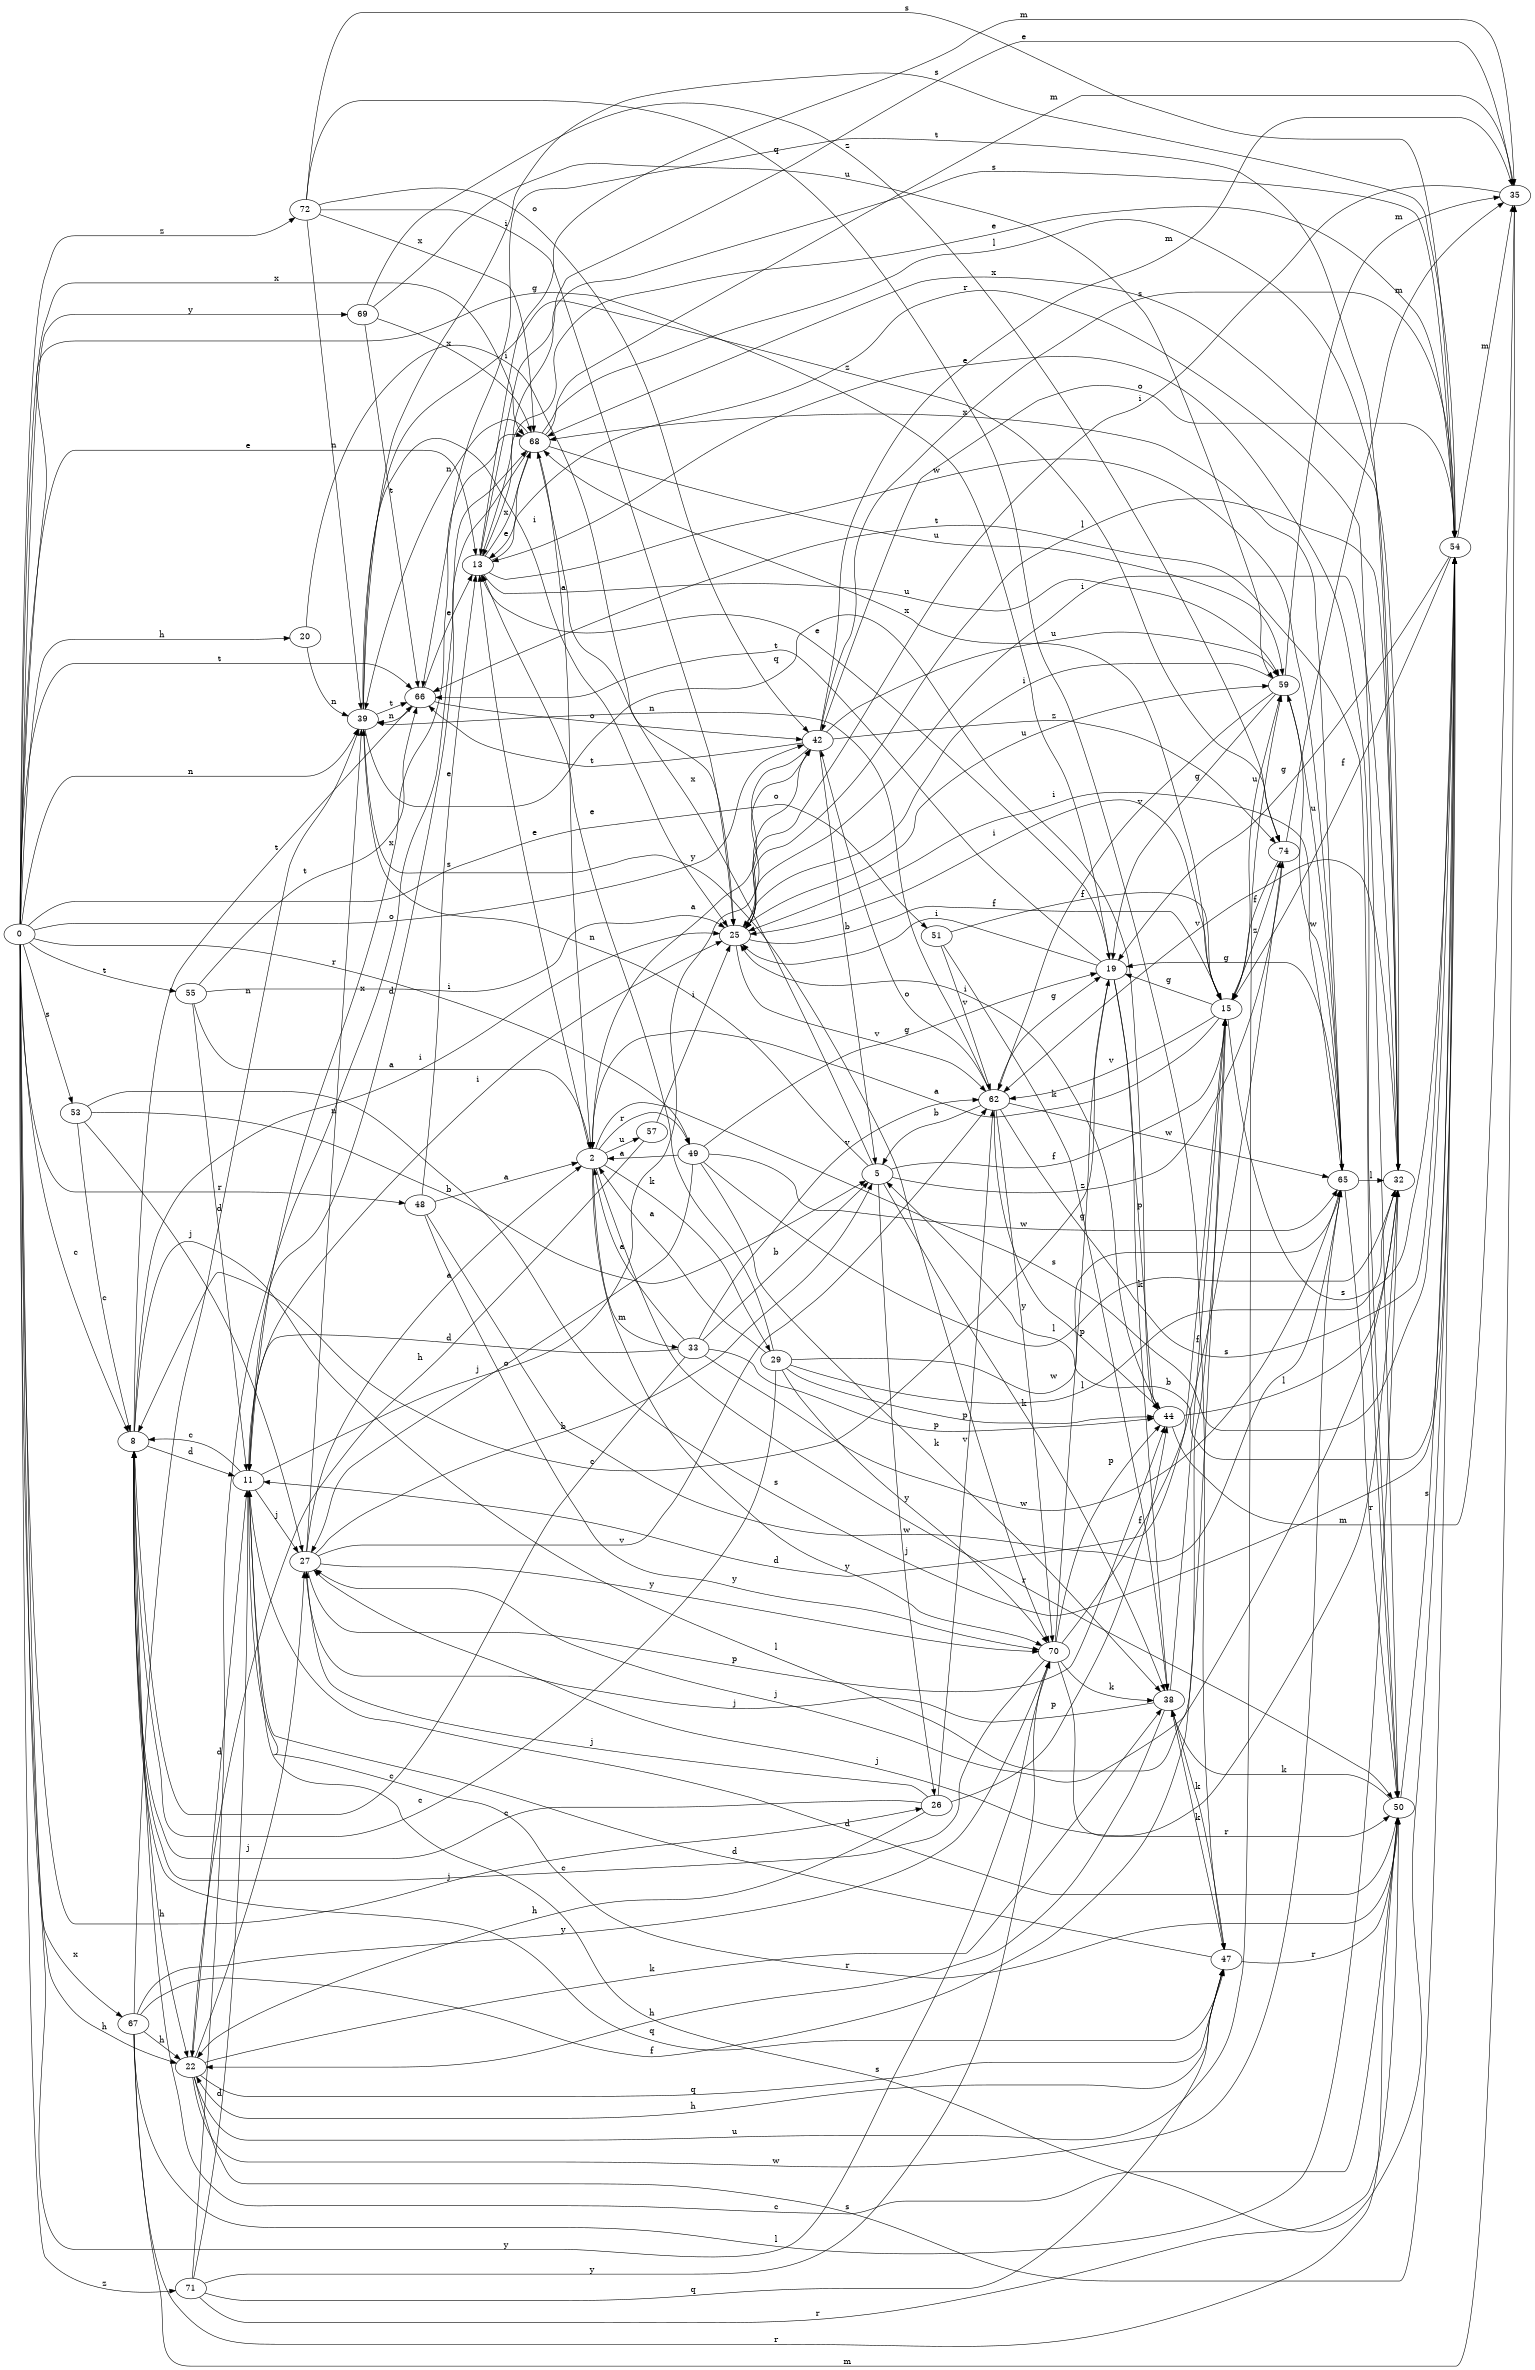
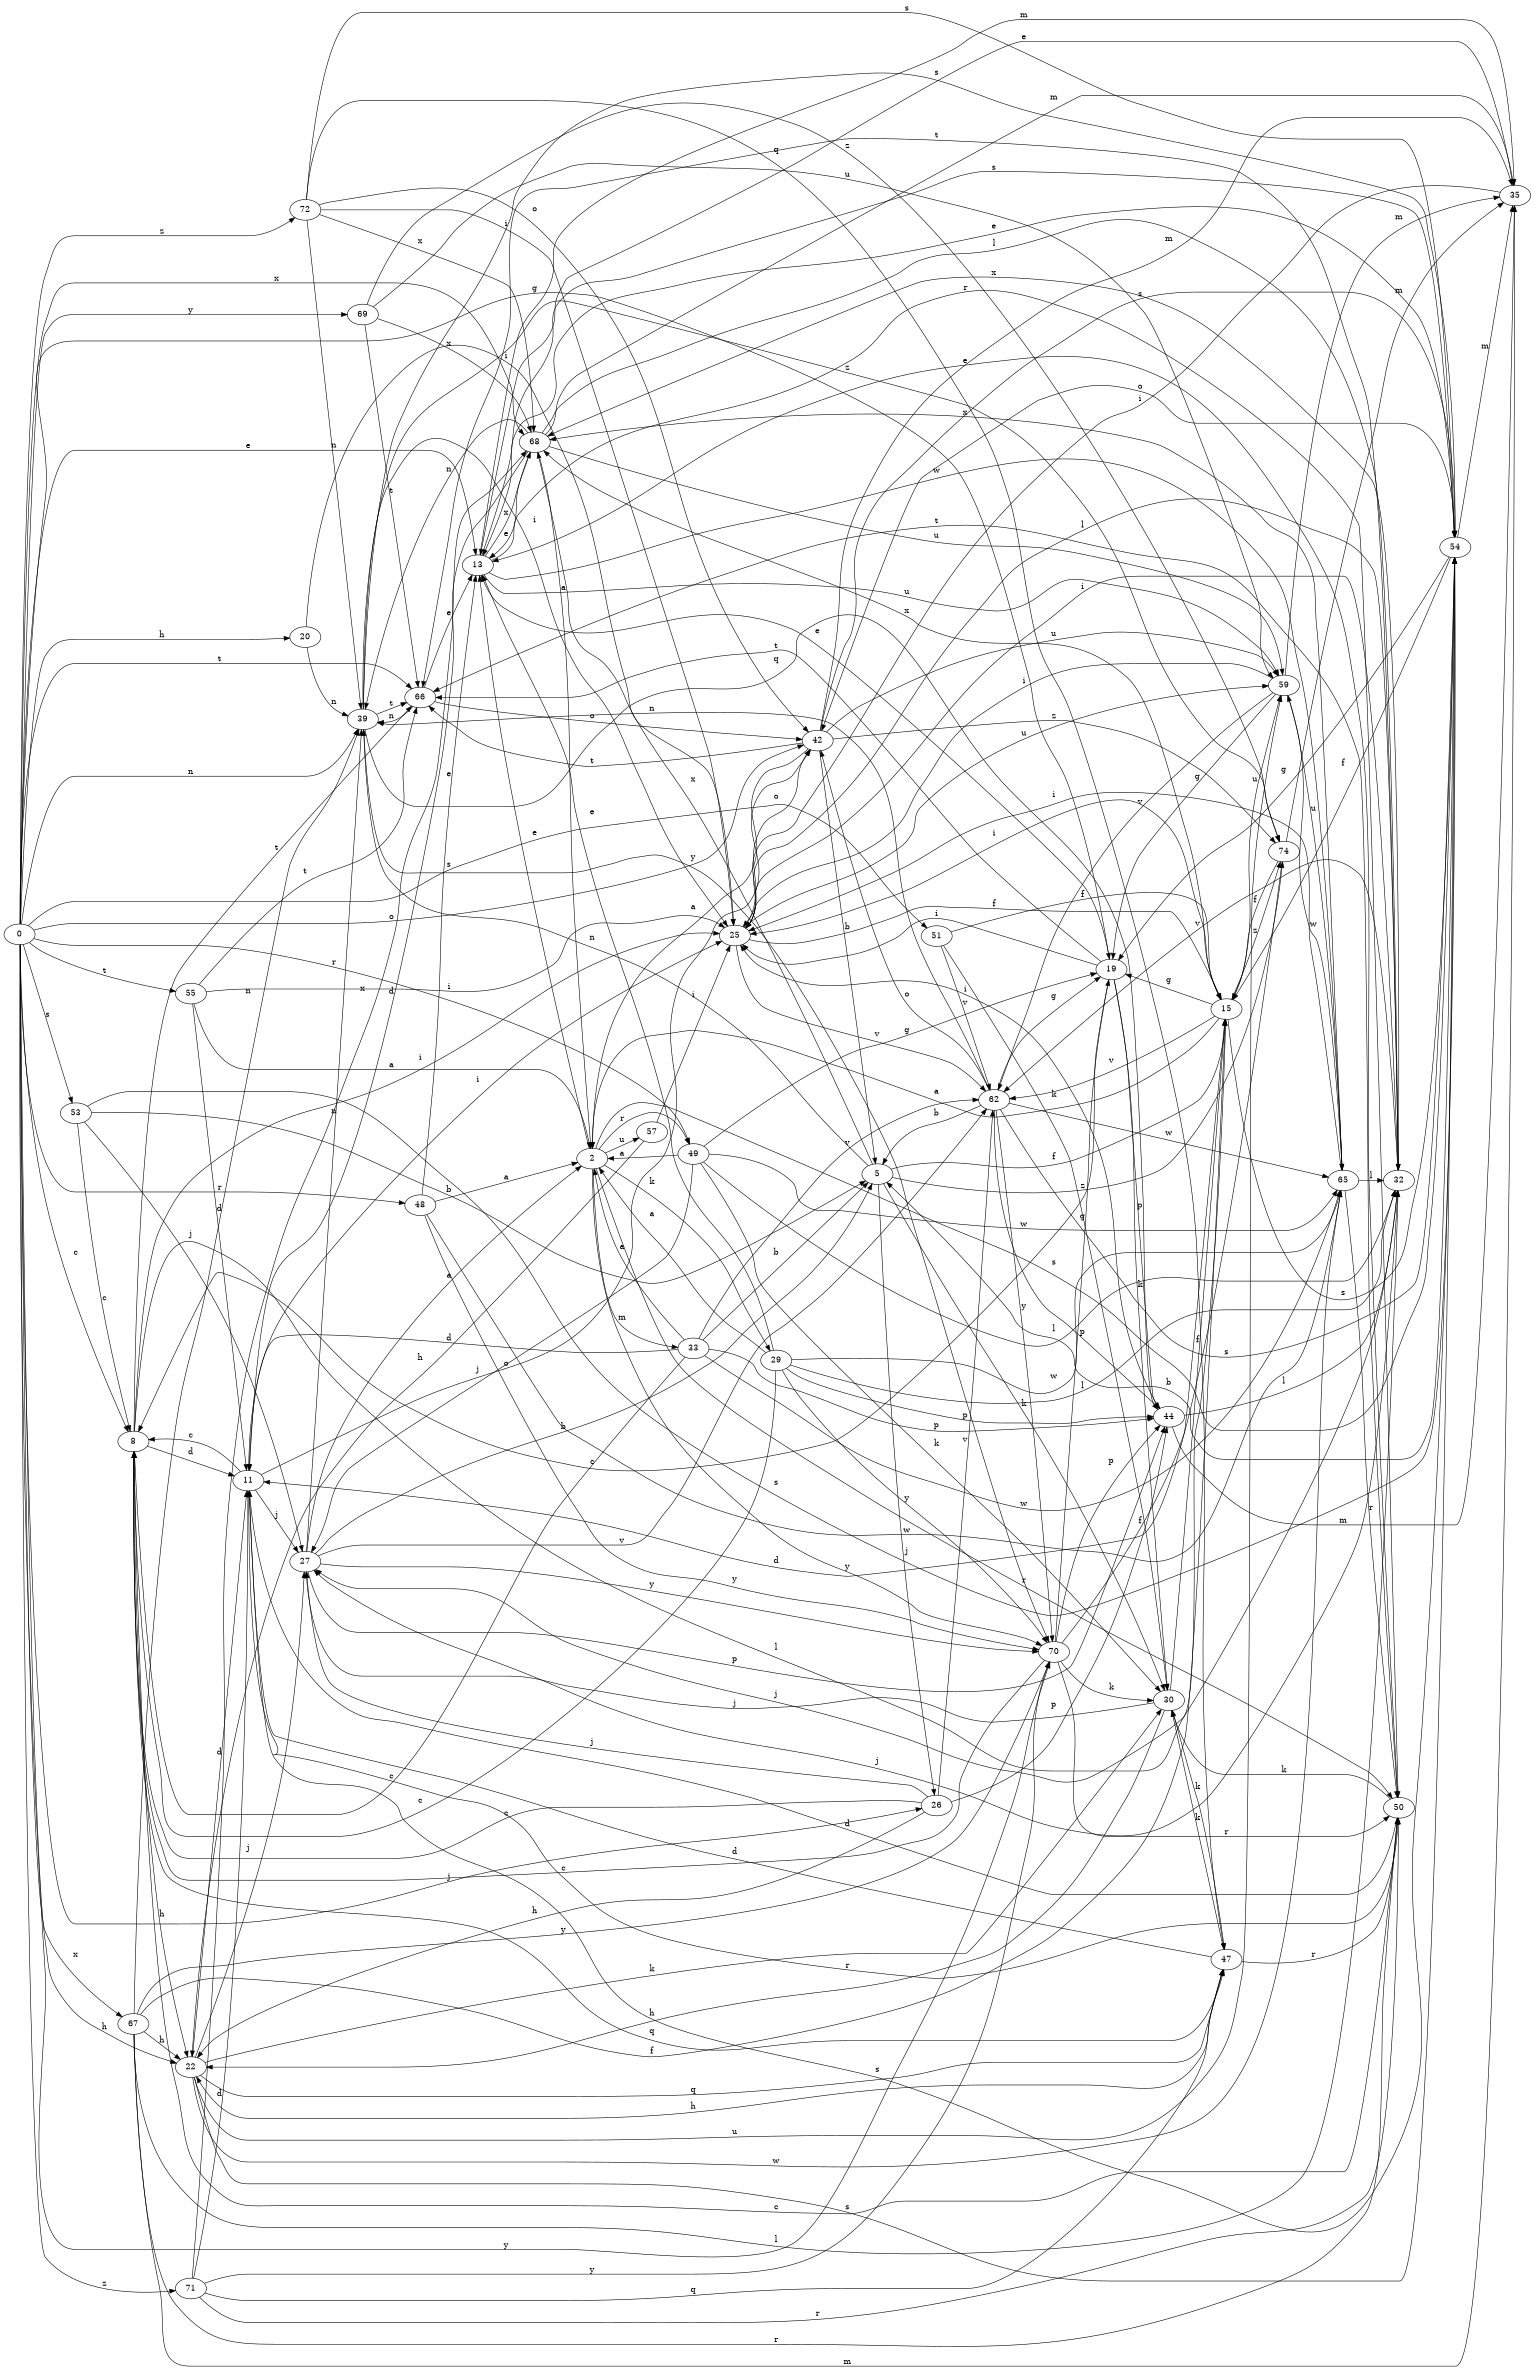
edge "11" -> "68": removed, label "x"
edge "65" -> "19": removed, label "g"
edge "50" -> "54": removed, label "s"
node "38": label "38" -> "30"
